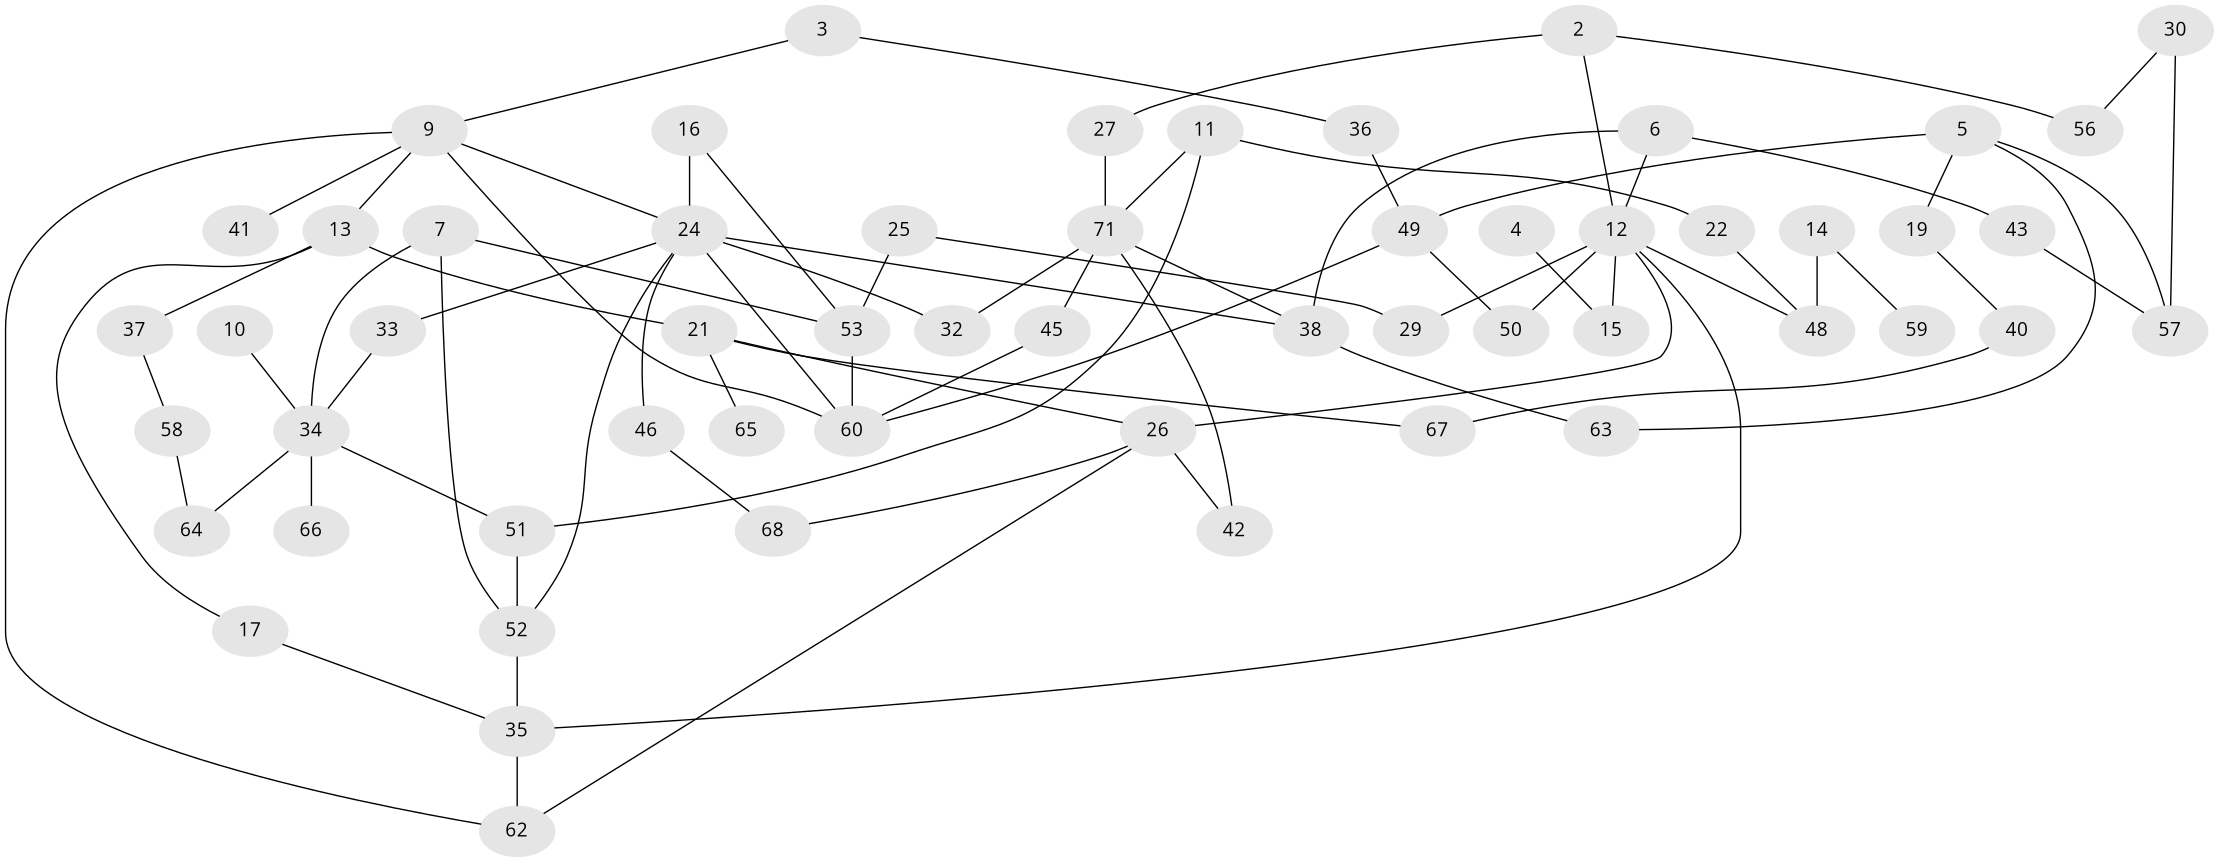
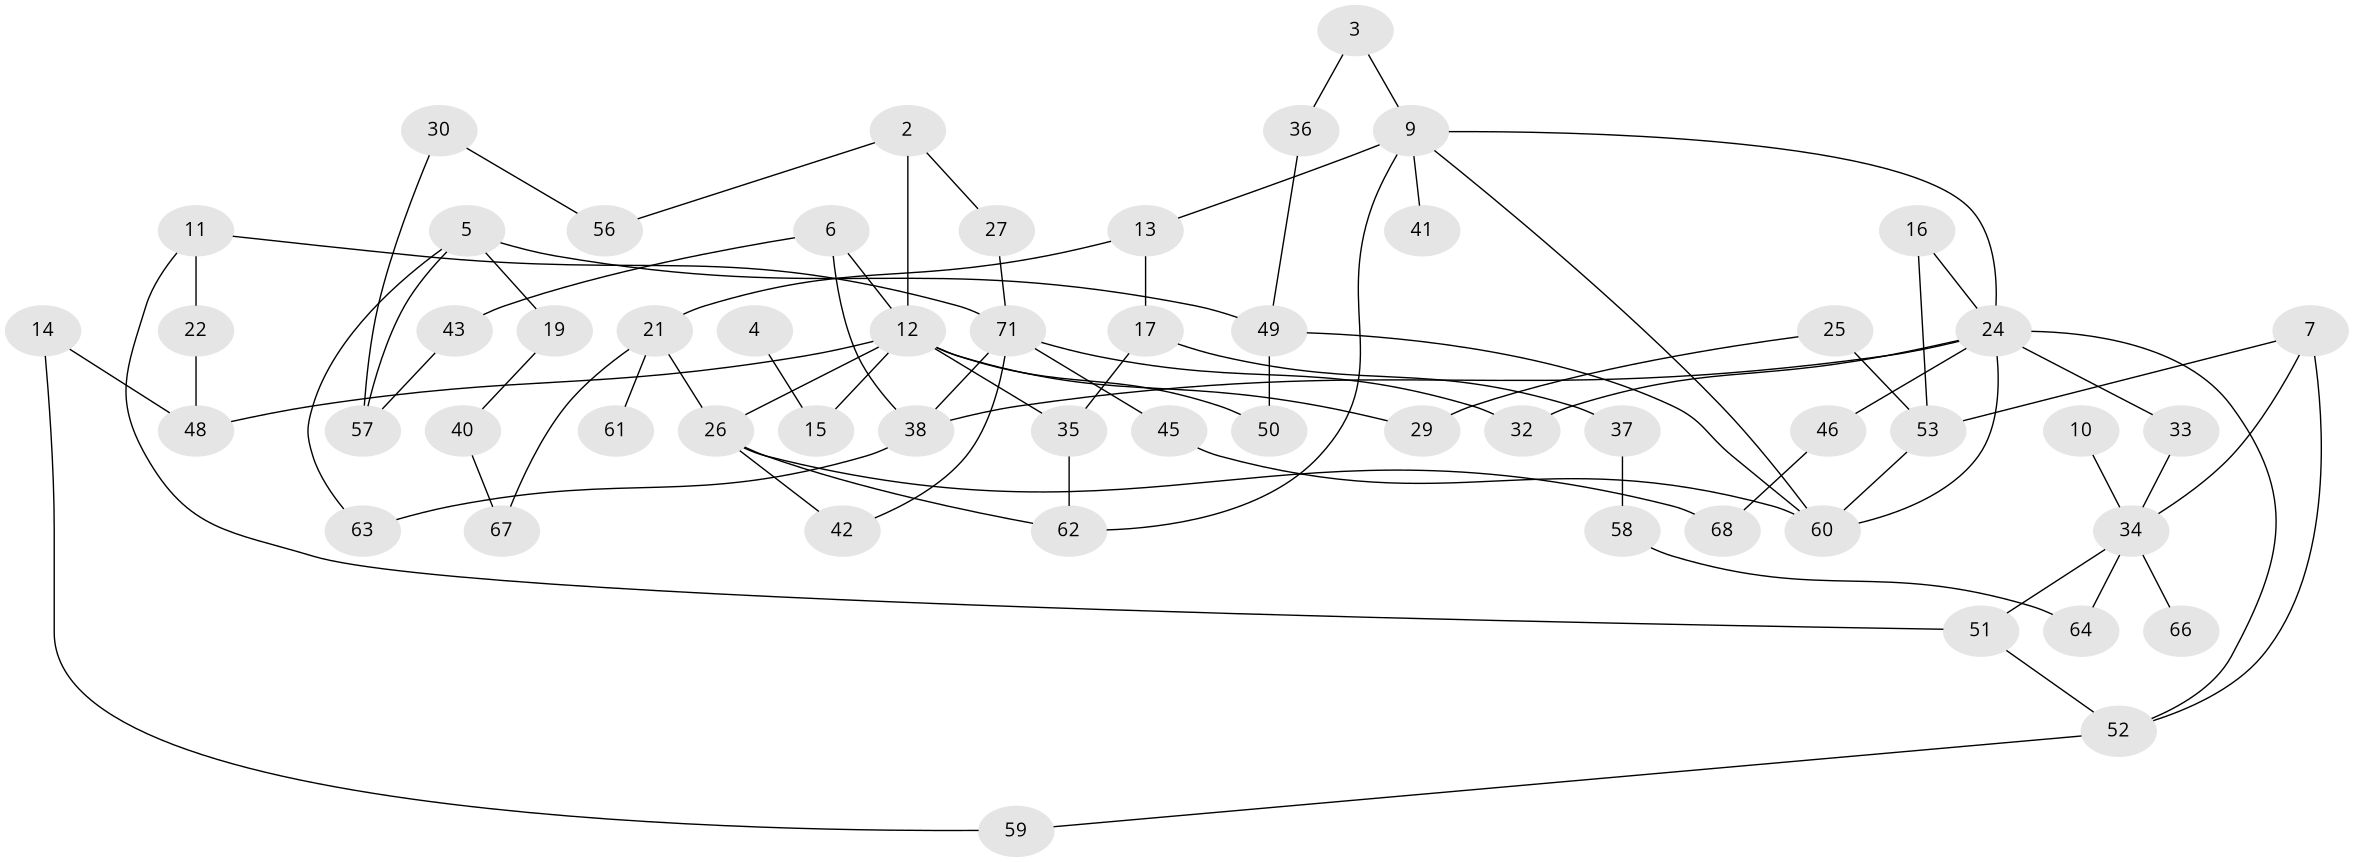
edge "13" -- "37": now "17" -- "37"
node "65": label "65" -> "61"
edge "52" -- "35": now "52" -- "59"
